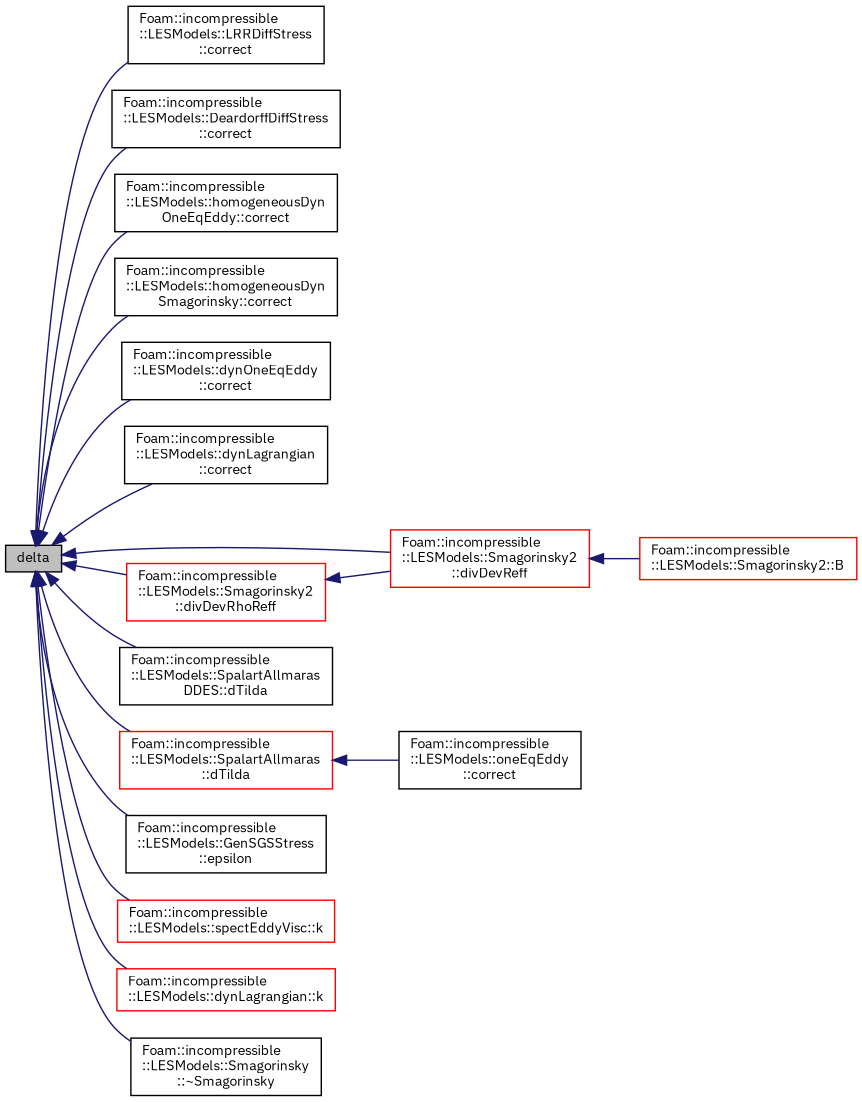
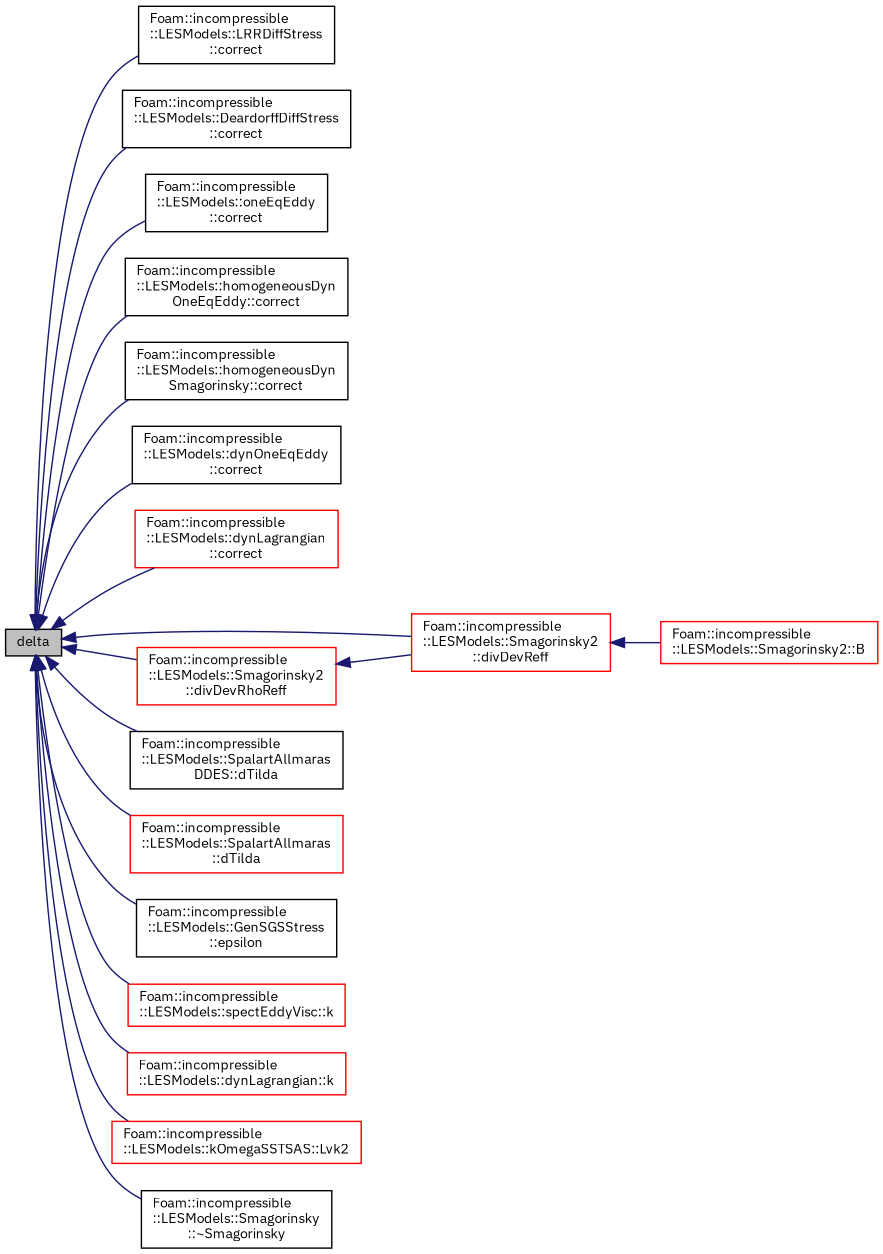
node "Foam::incompressible ::LESModels::dynLagrangian ::correct": color black -> red
edge "Foam::incompressible ::LESModels::oneEqEddy ::correct" -> "Foam::incompressible ::LESModels::SpalartAllmaras ::dTilda": now "Foam::incompressible ::LESModels::oneEqEddy ::correct" -> "delta"
node "Foam::incompressible ::LESModels::kOmegaSSTSAS::Lvk2": added
